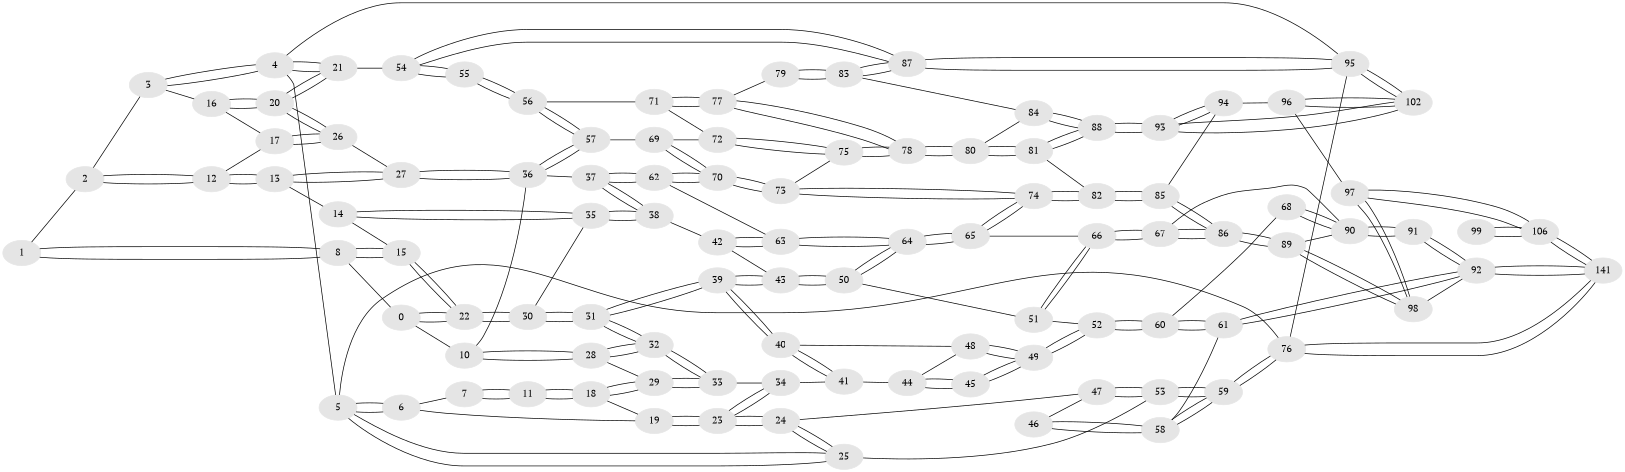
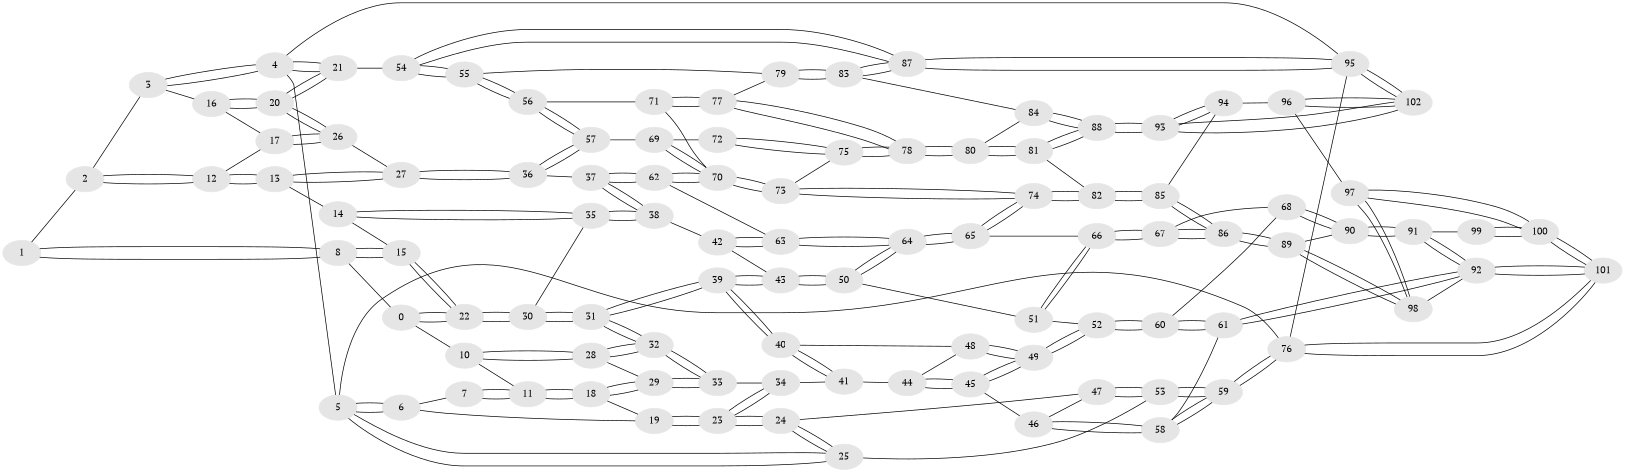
edge "55" -- "79": added
edge "71" -- "72": now "71" -- "70"
edge "90" -- "67": now "68" -- "67"
edge "91" -- "99": added
node "106": label "106" -> "100"
node "141": label "141" -> "101"
edge "36" -- "10": now "11" -- "10"
edge "45" -- "46": added
